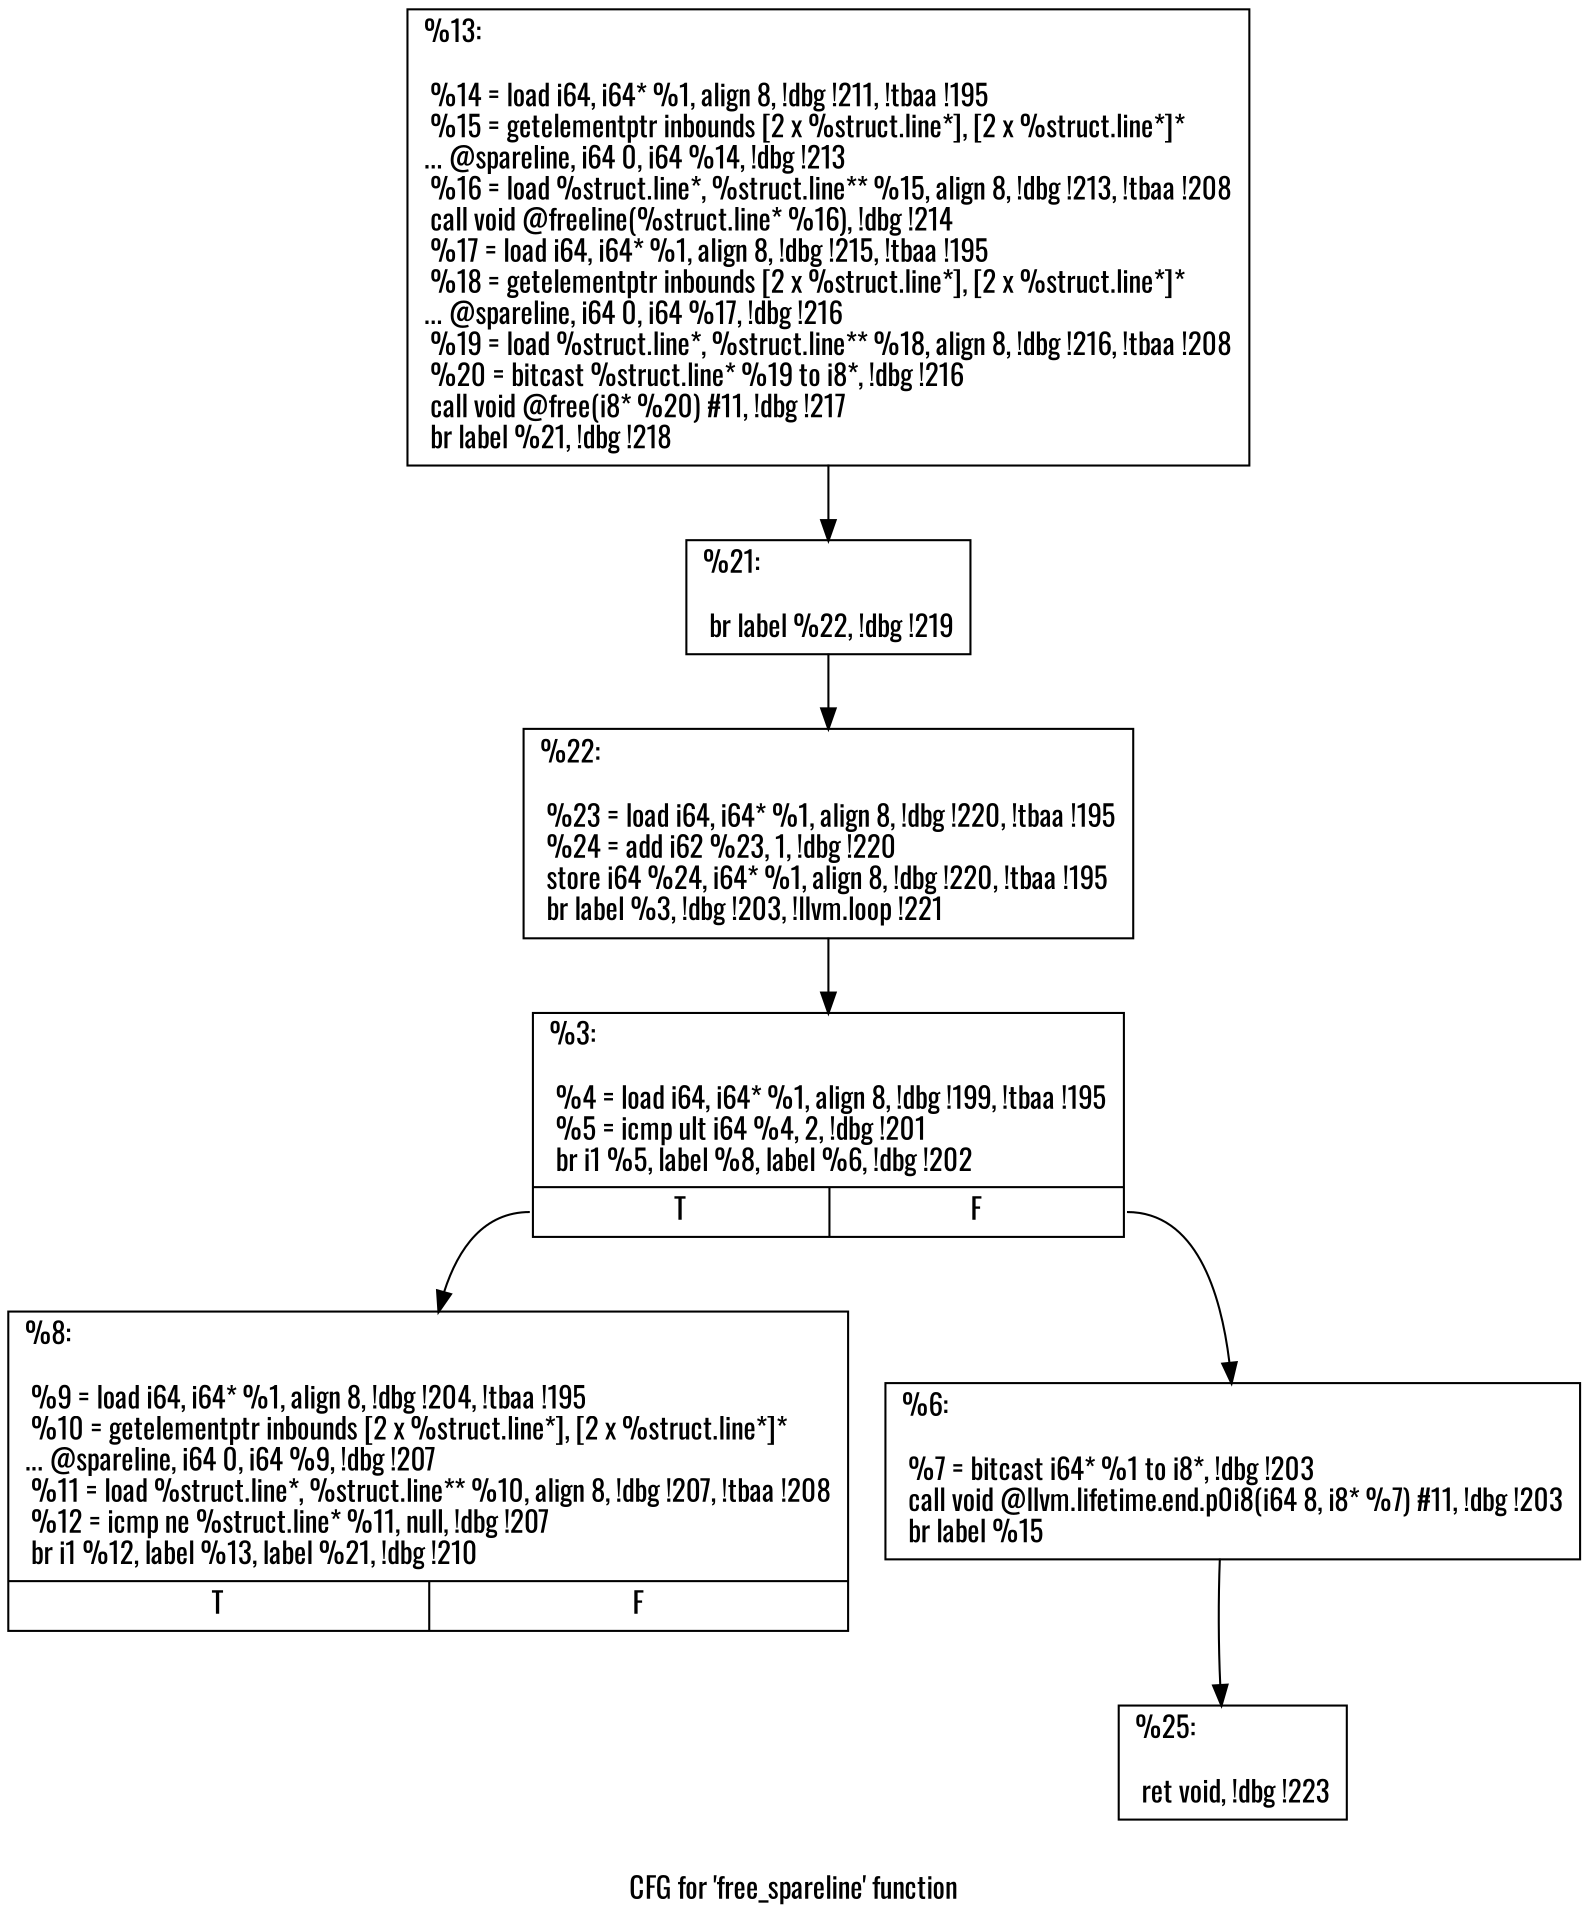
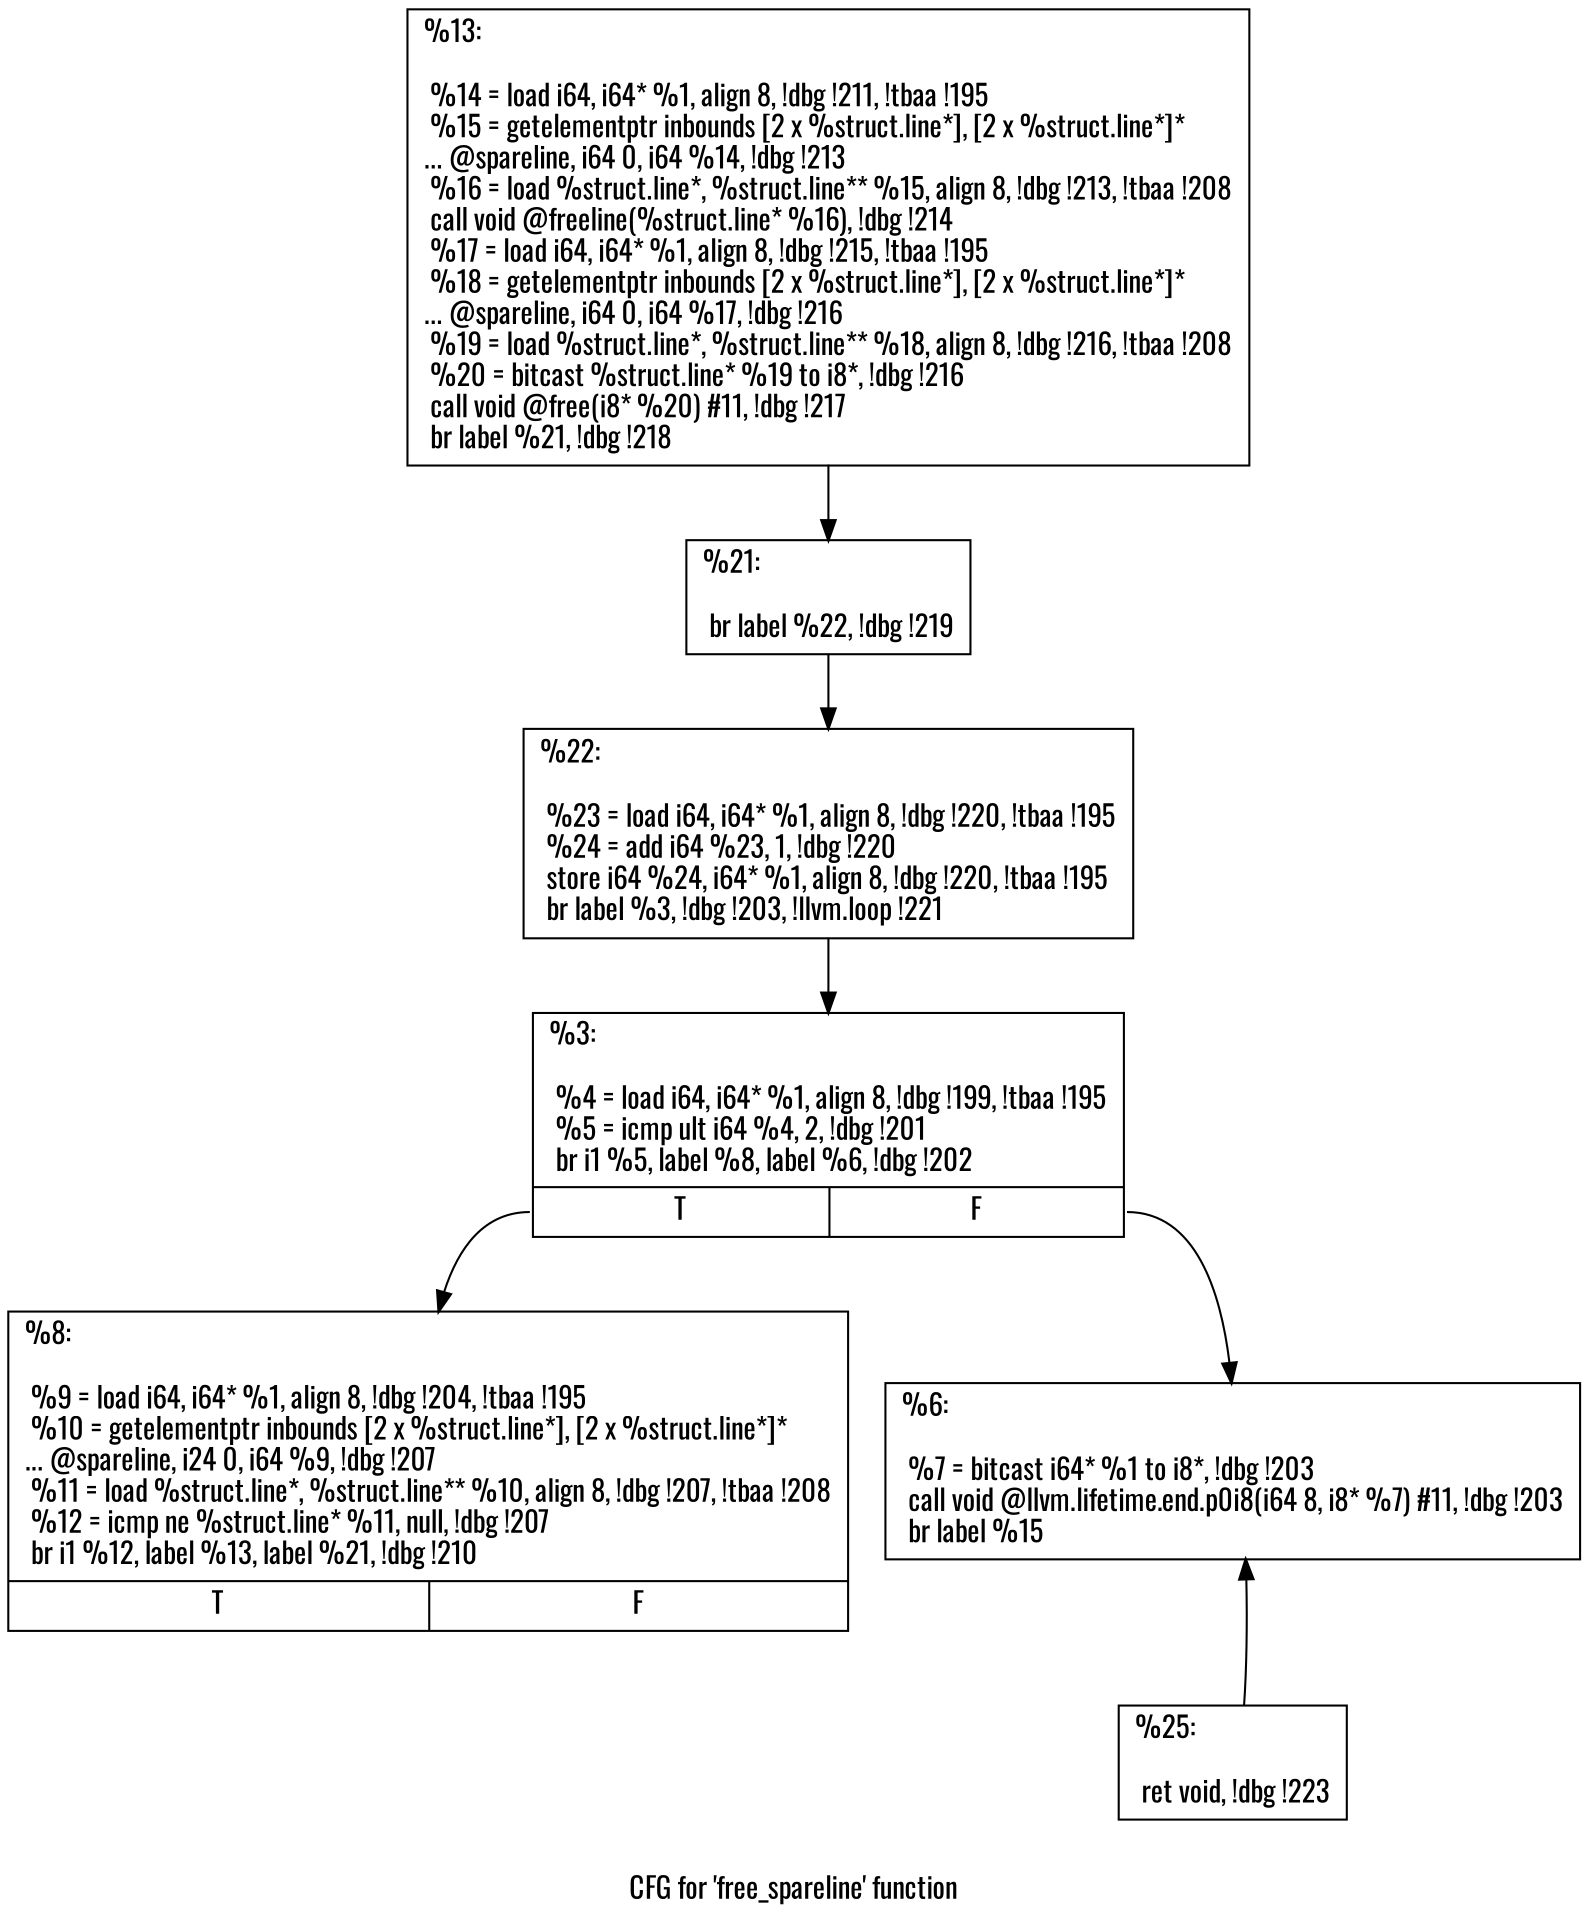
node "%22:": text "%24 = add i62 %23, 1, !dbg !220" -> "%24 = add i64 %23, 1, !dbg !220"
node "%8:": text "... @spareline, i64 0, i64 %9, !dbg !207" -> "... @spareline, i24 0, i64 %9, !dbg !207"
edge "%6:" -> "%25:": reversed
